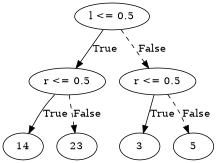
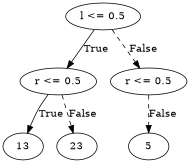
node "14": label "14" -> "13"
node "3": removed
